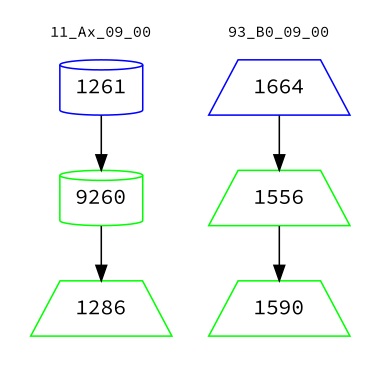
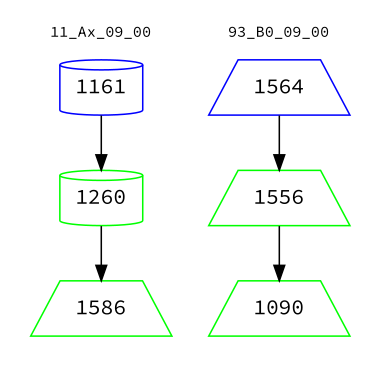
node "1261": label "1261" -> "1161"
node "1664": label "1664" -> "1564"
node "9260": label "9260" -> "1260"
node "1286": label "1286" -> "1586"
node "1590": label "1590" -> "1090"
